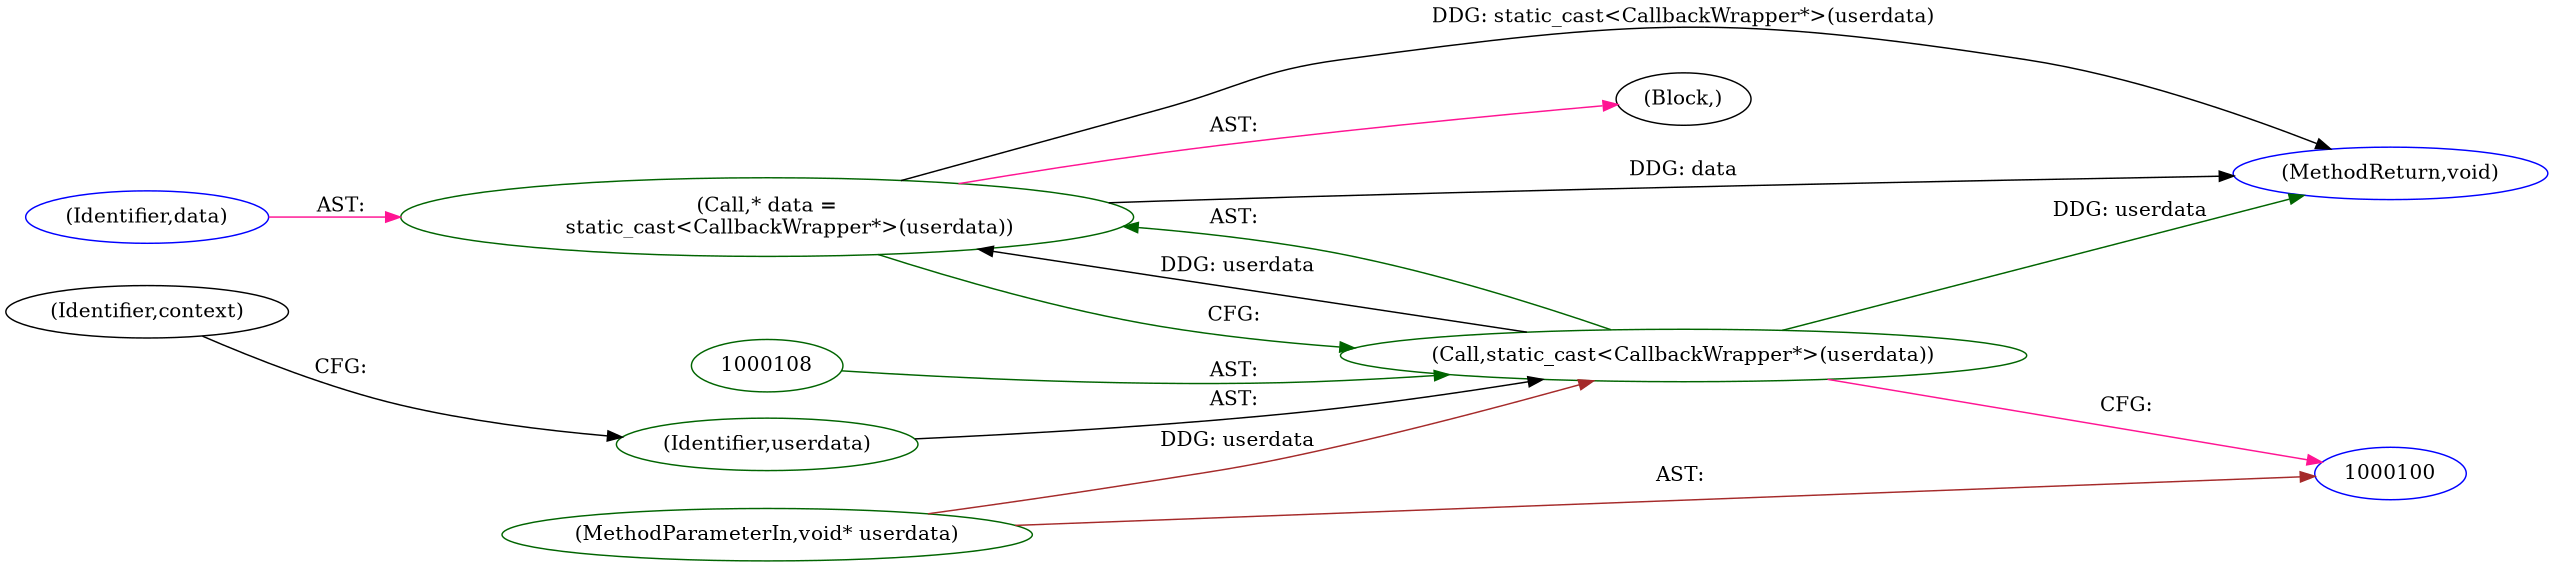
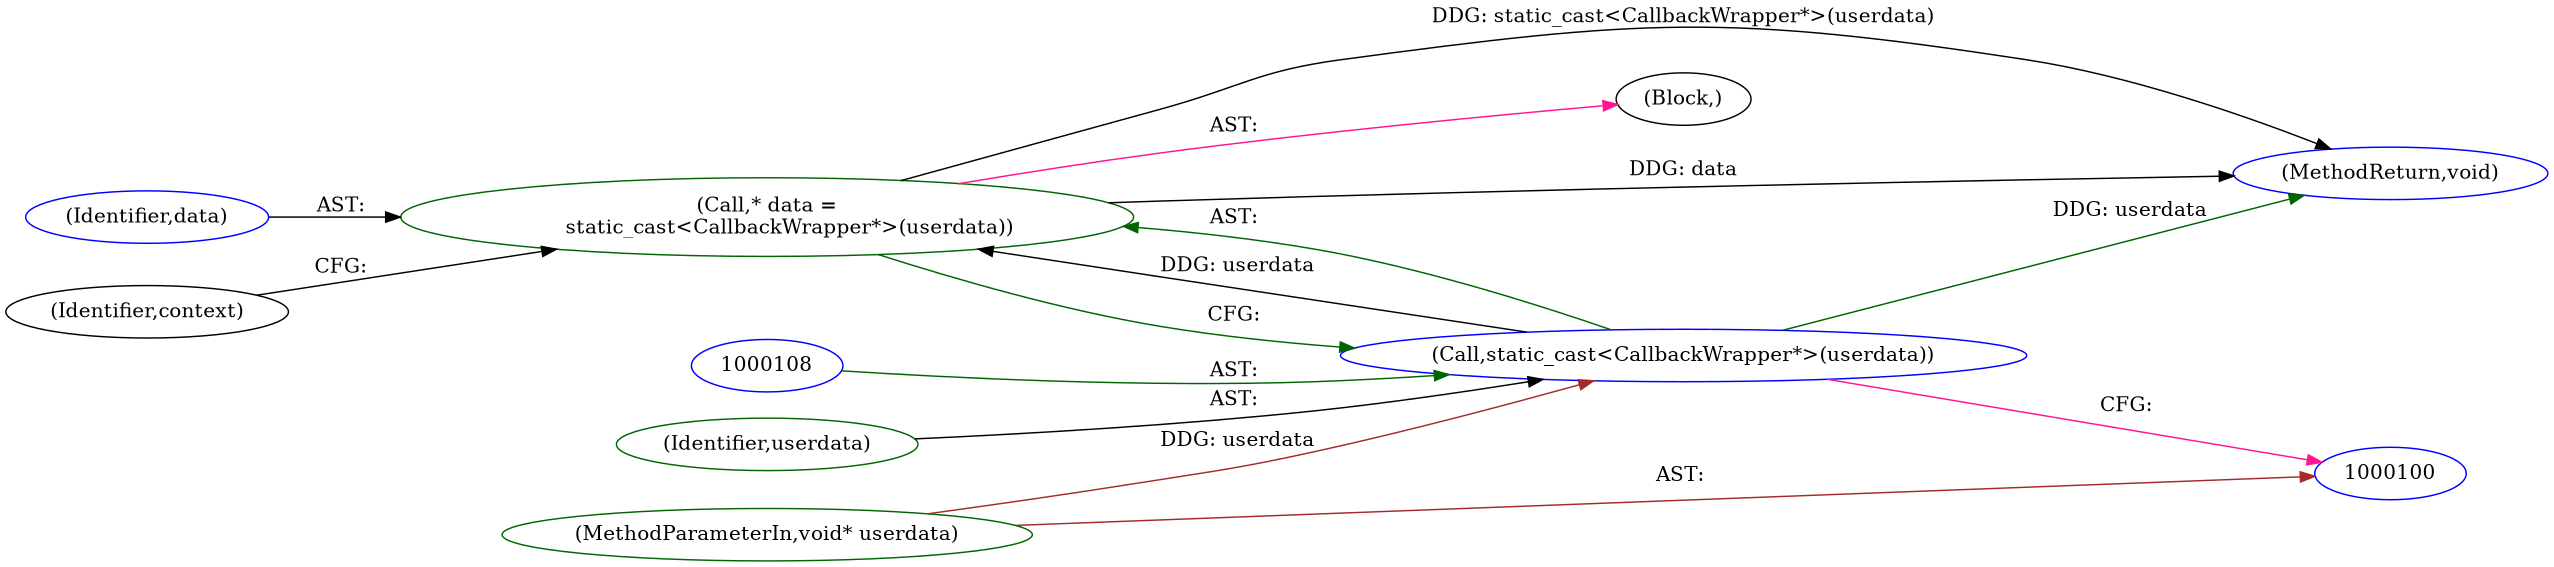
edge "(Identifier,data)" -> "(Call,* data = static_cast<CallbackWrapper*>(userdata))": color deeppink -> black
node "(Call,static_cast<CallbackWrapper*>(userdata))": color darkgreen -> blue
node "1000108": color darkgreen -> blue
edge "(Identifier,context)" -> "(Identifier,userdata)": now "(Identifier,context)" -> "(Call,* data = static_cast<CallbackWrapper*>(userdata))"
